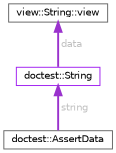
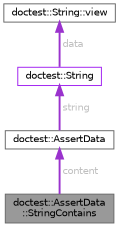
node "view::String::view": label "view::String::view" -> "doctest::String::view"
node "doctest::AssertData ::StringContains": added
